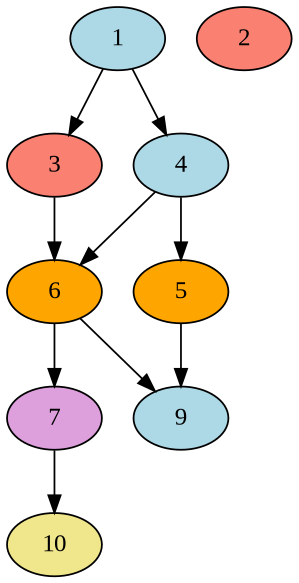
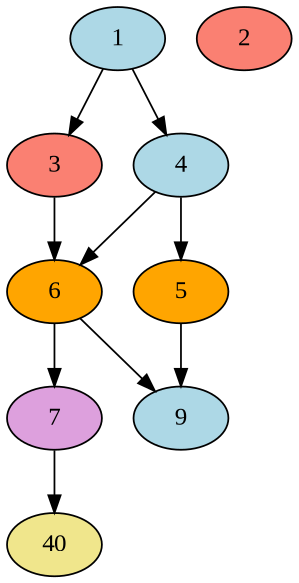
node "10": label "10" -> "40"
